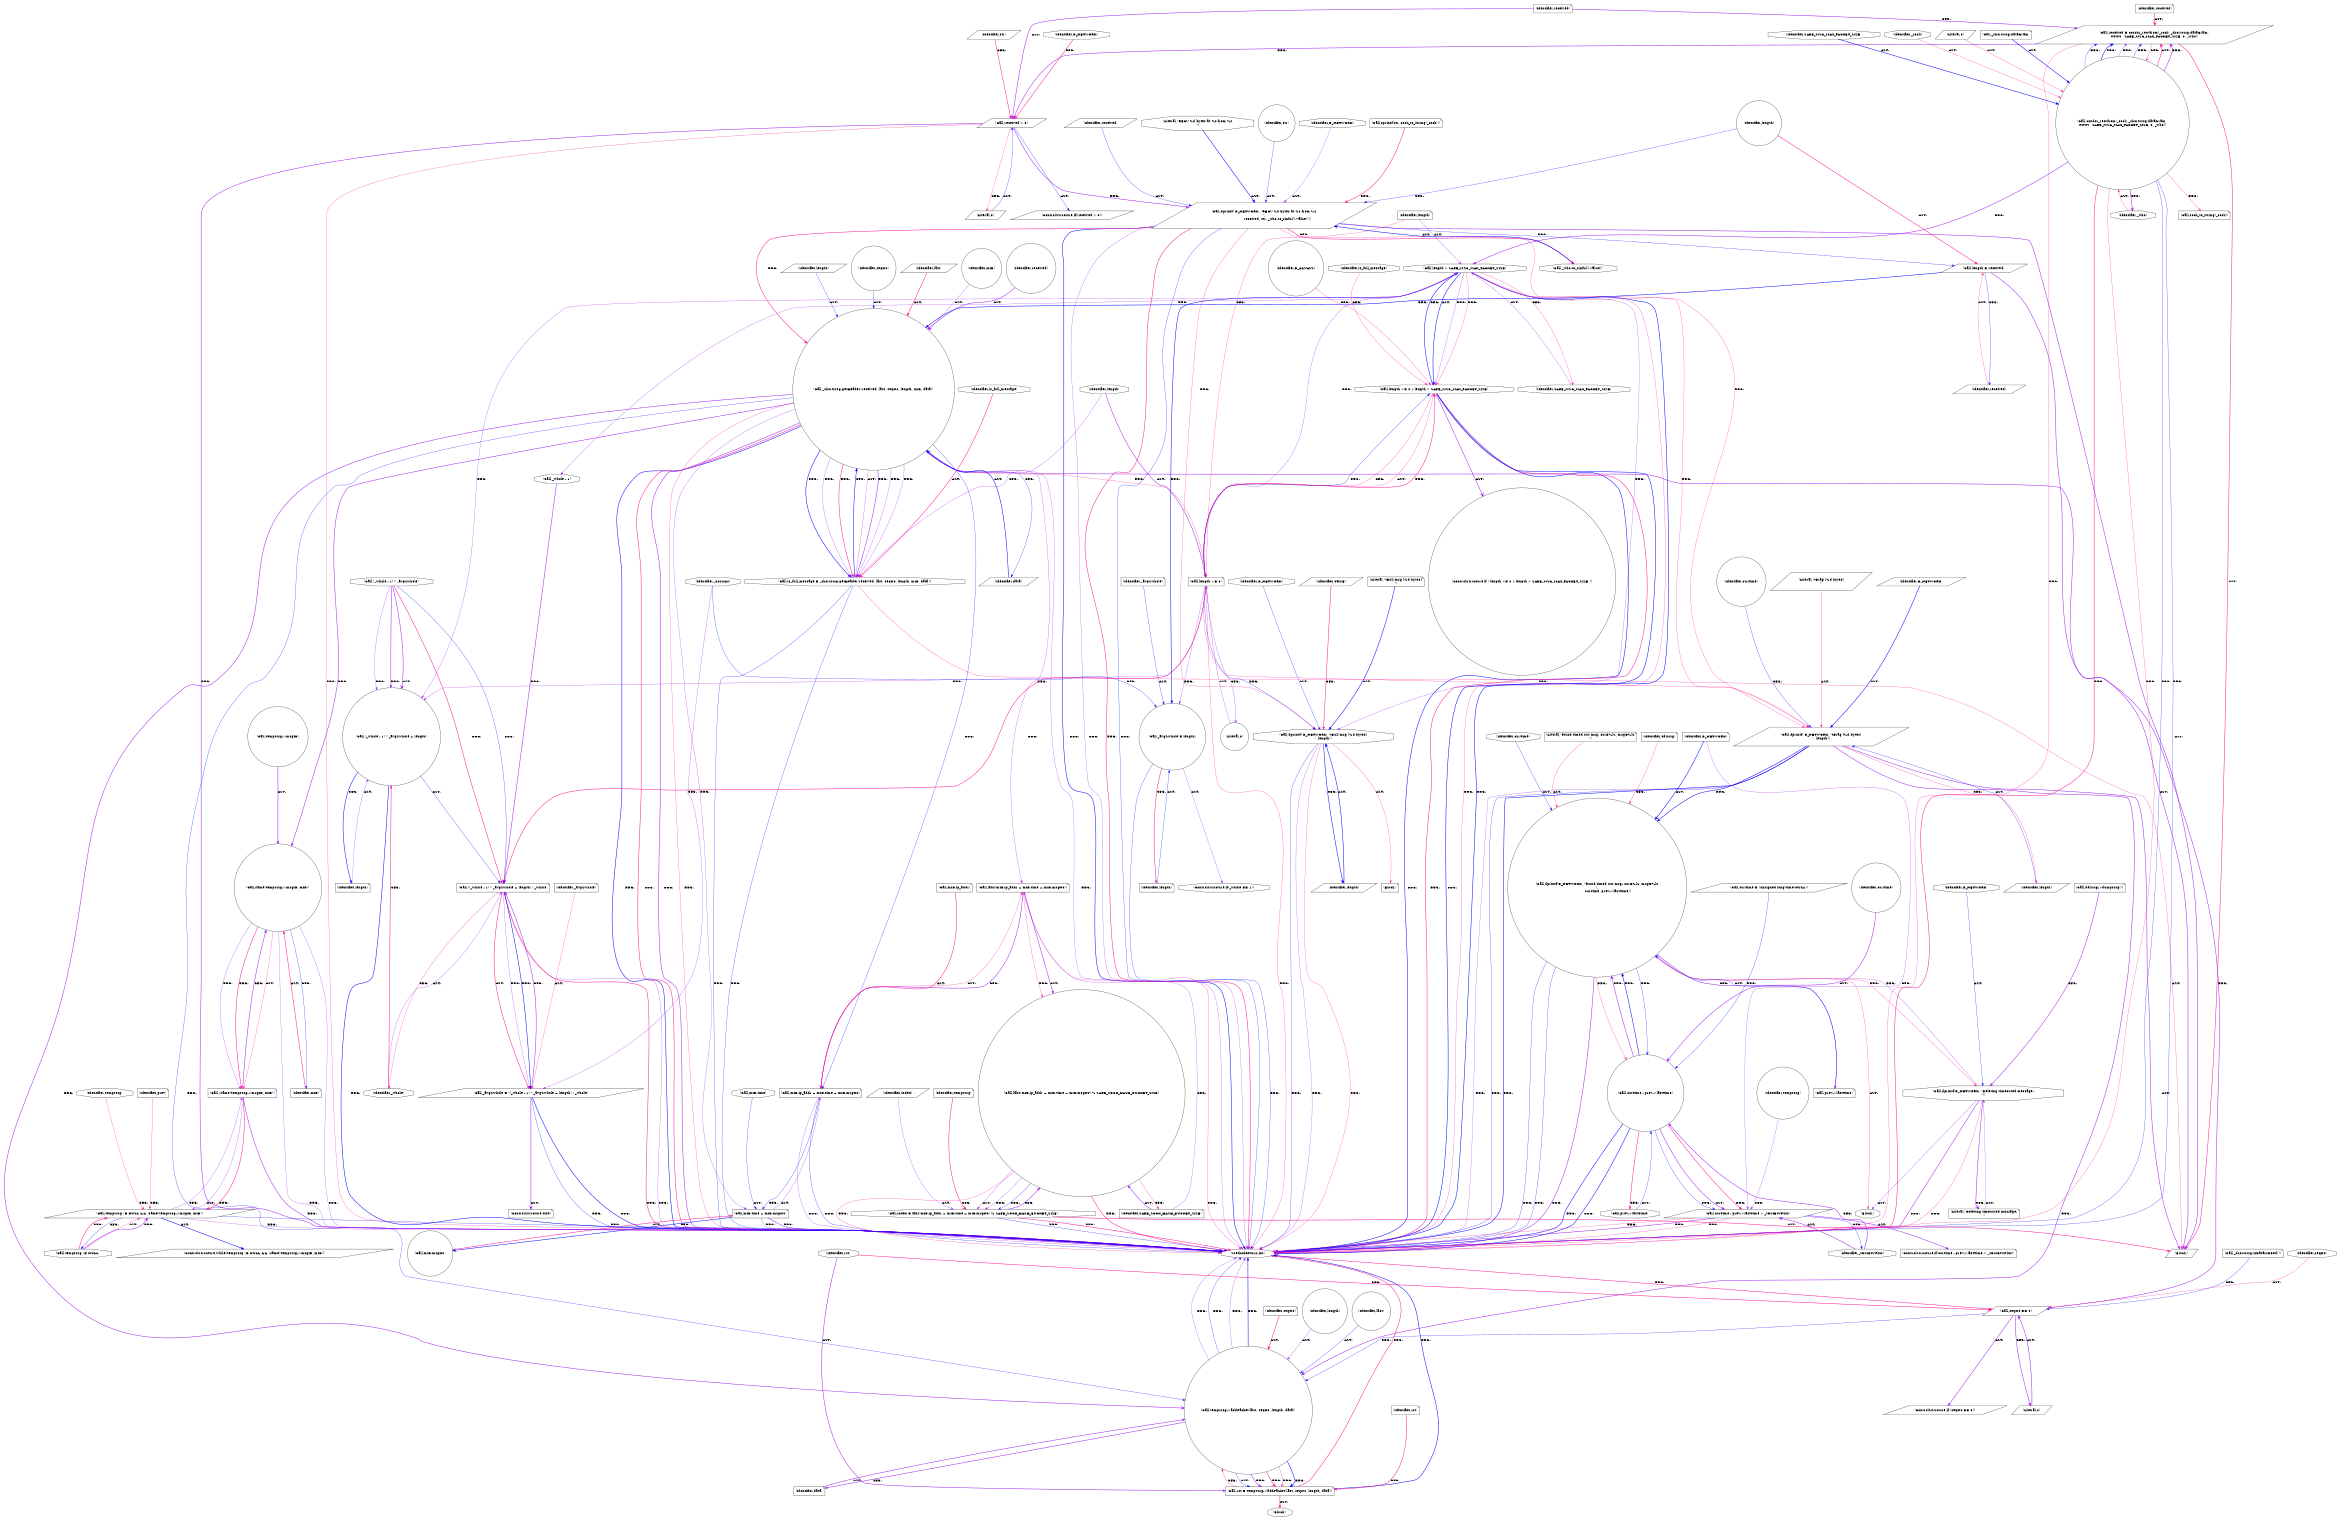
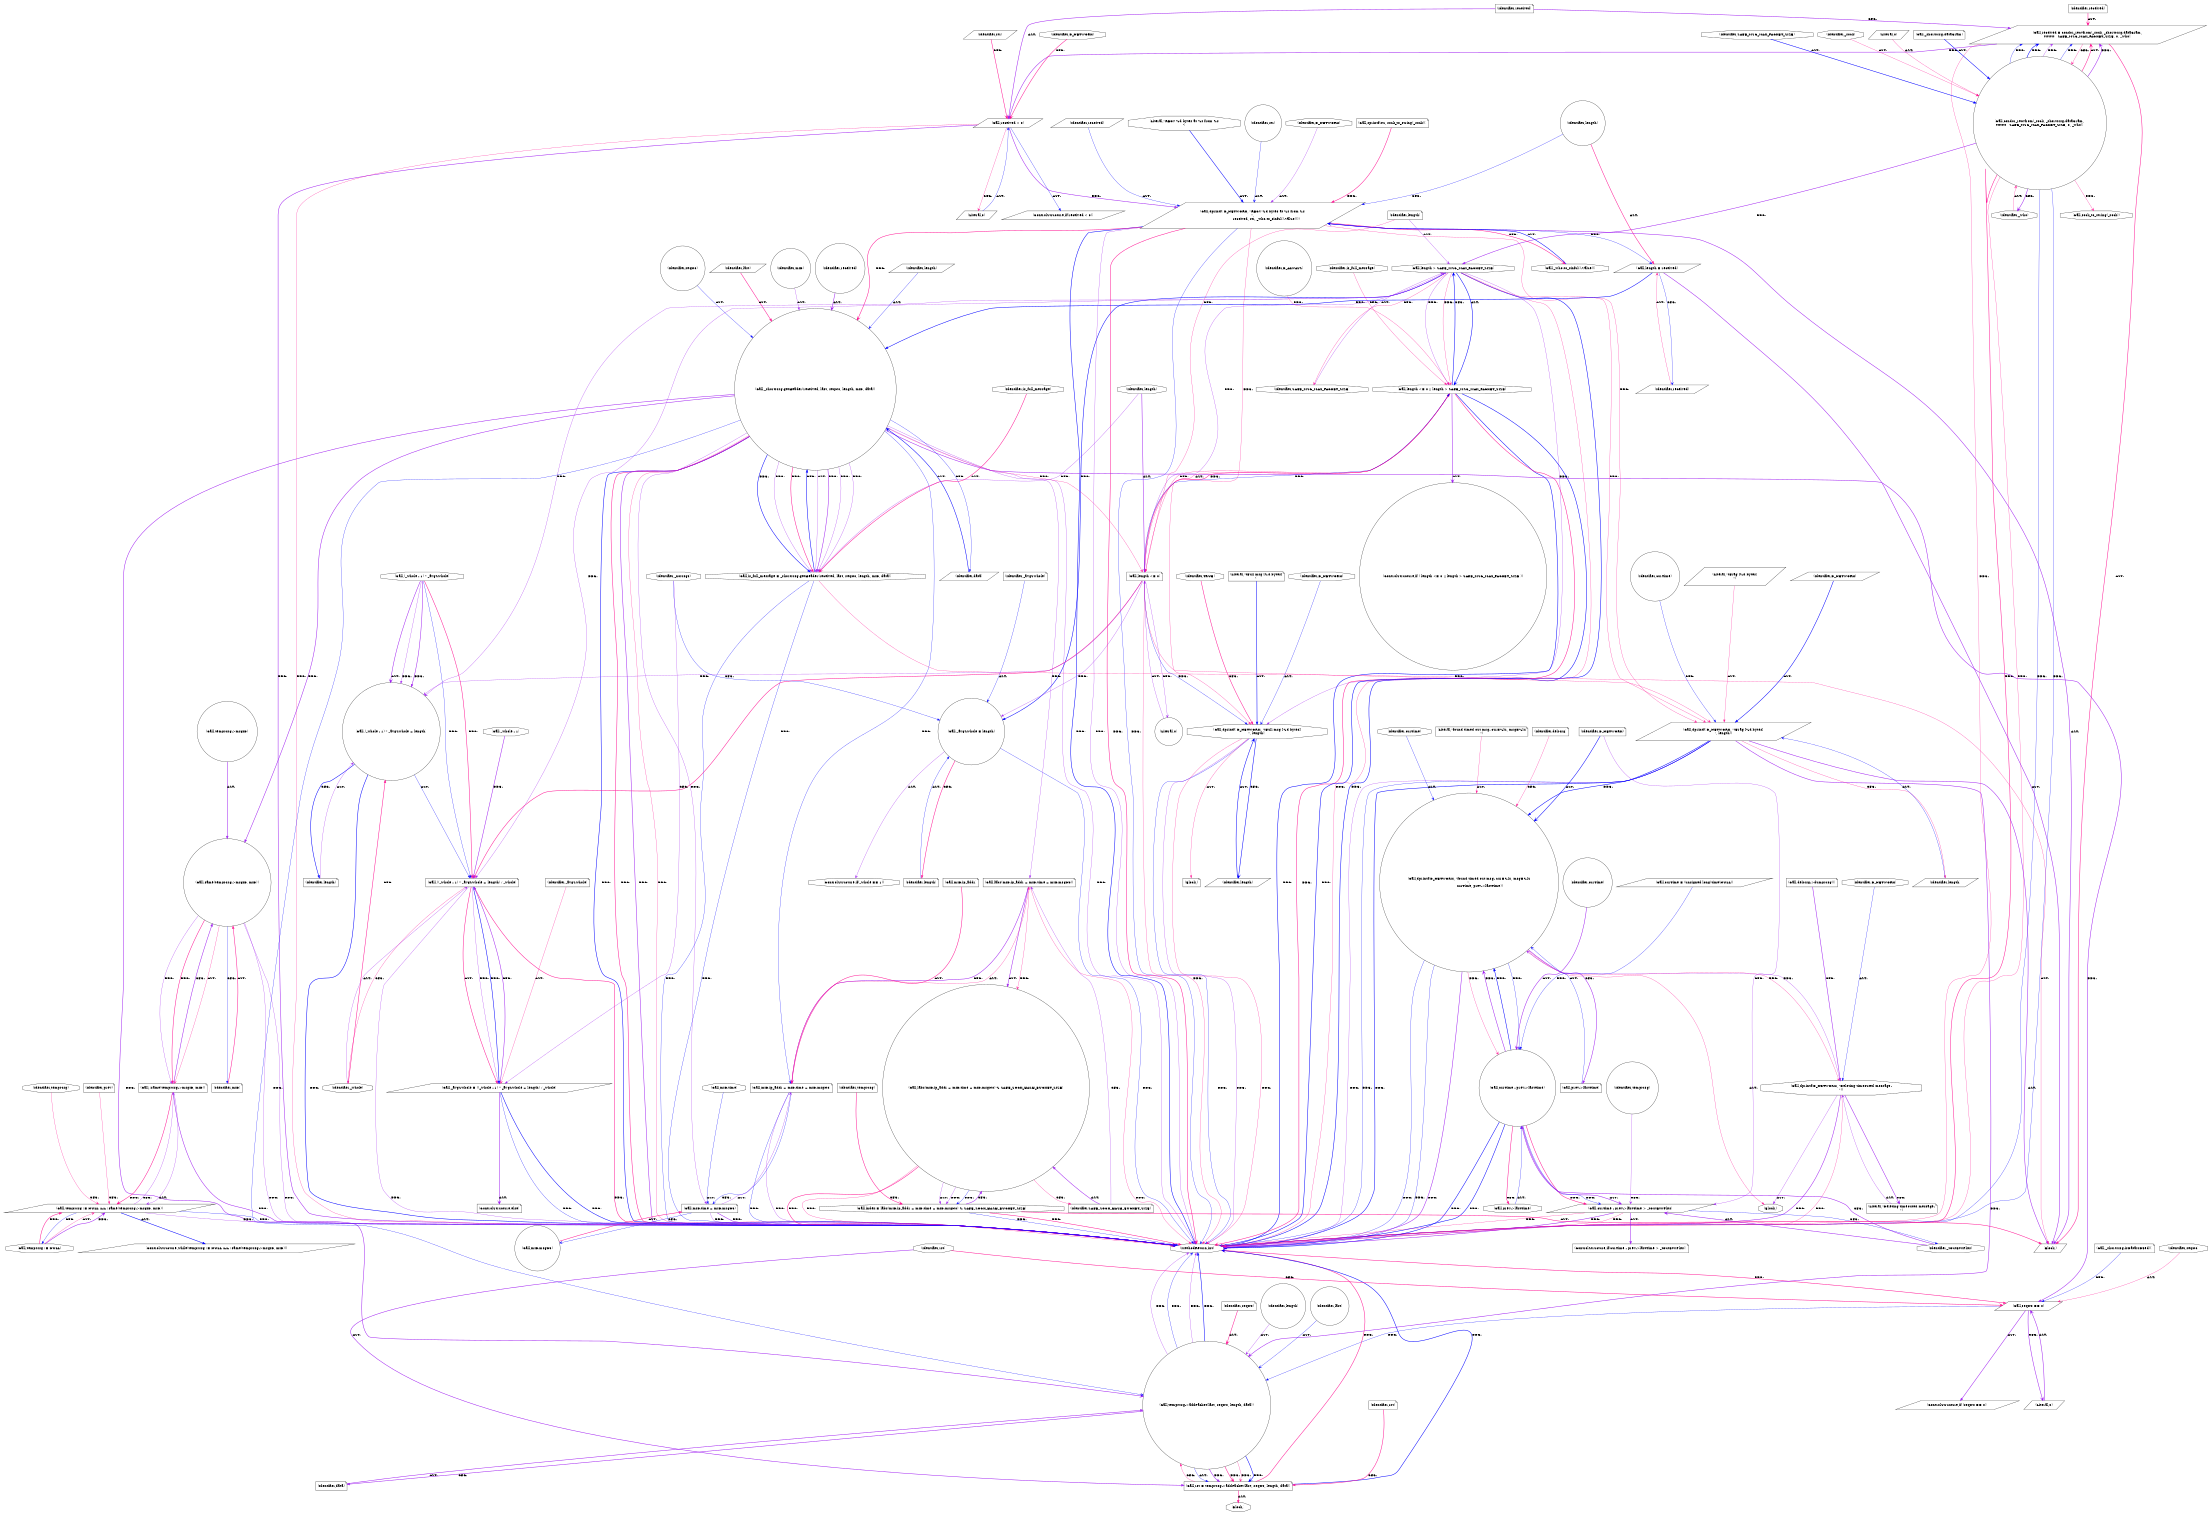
node "(Call,sock_to_string(_sock))": shape note -> octagon
edge "(Identifier,D_ALWAYS)" -> "(Call,length <= 0 || length > SAFE_MSG_MAX_PACKET_SIZE)": label "CFG: " -> "DDG: "
edge "(Call,length > SAFE_MSG_MAX_PACKET_SIZE)" -> "(Call,_whole - 1)": now "(Call,length > SAFE_MSG_MAX_PACKET_SIZE)" -> "(Call,((_whole - 1) * _avgSwhole + length) / _whole)"
node "(Identifier,TRUE)": shape parallelogram -> octagon
node "(Identifier,index)": removed
edge "(Call,mID.time + mID.msgNo)" -> "(Call,mID.msgNo)": style bold -> solid
